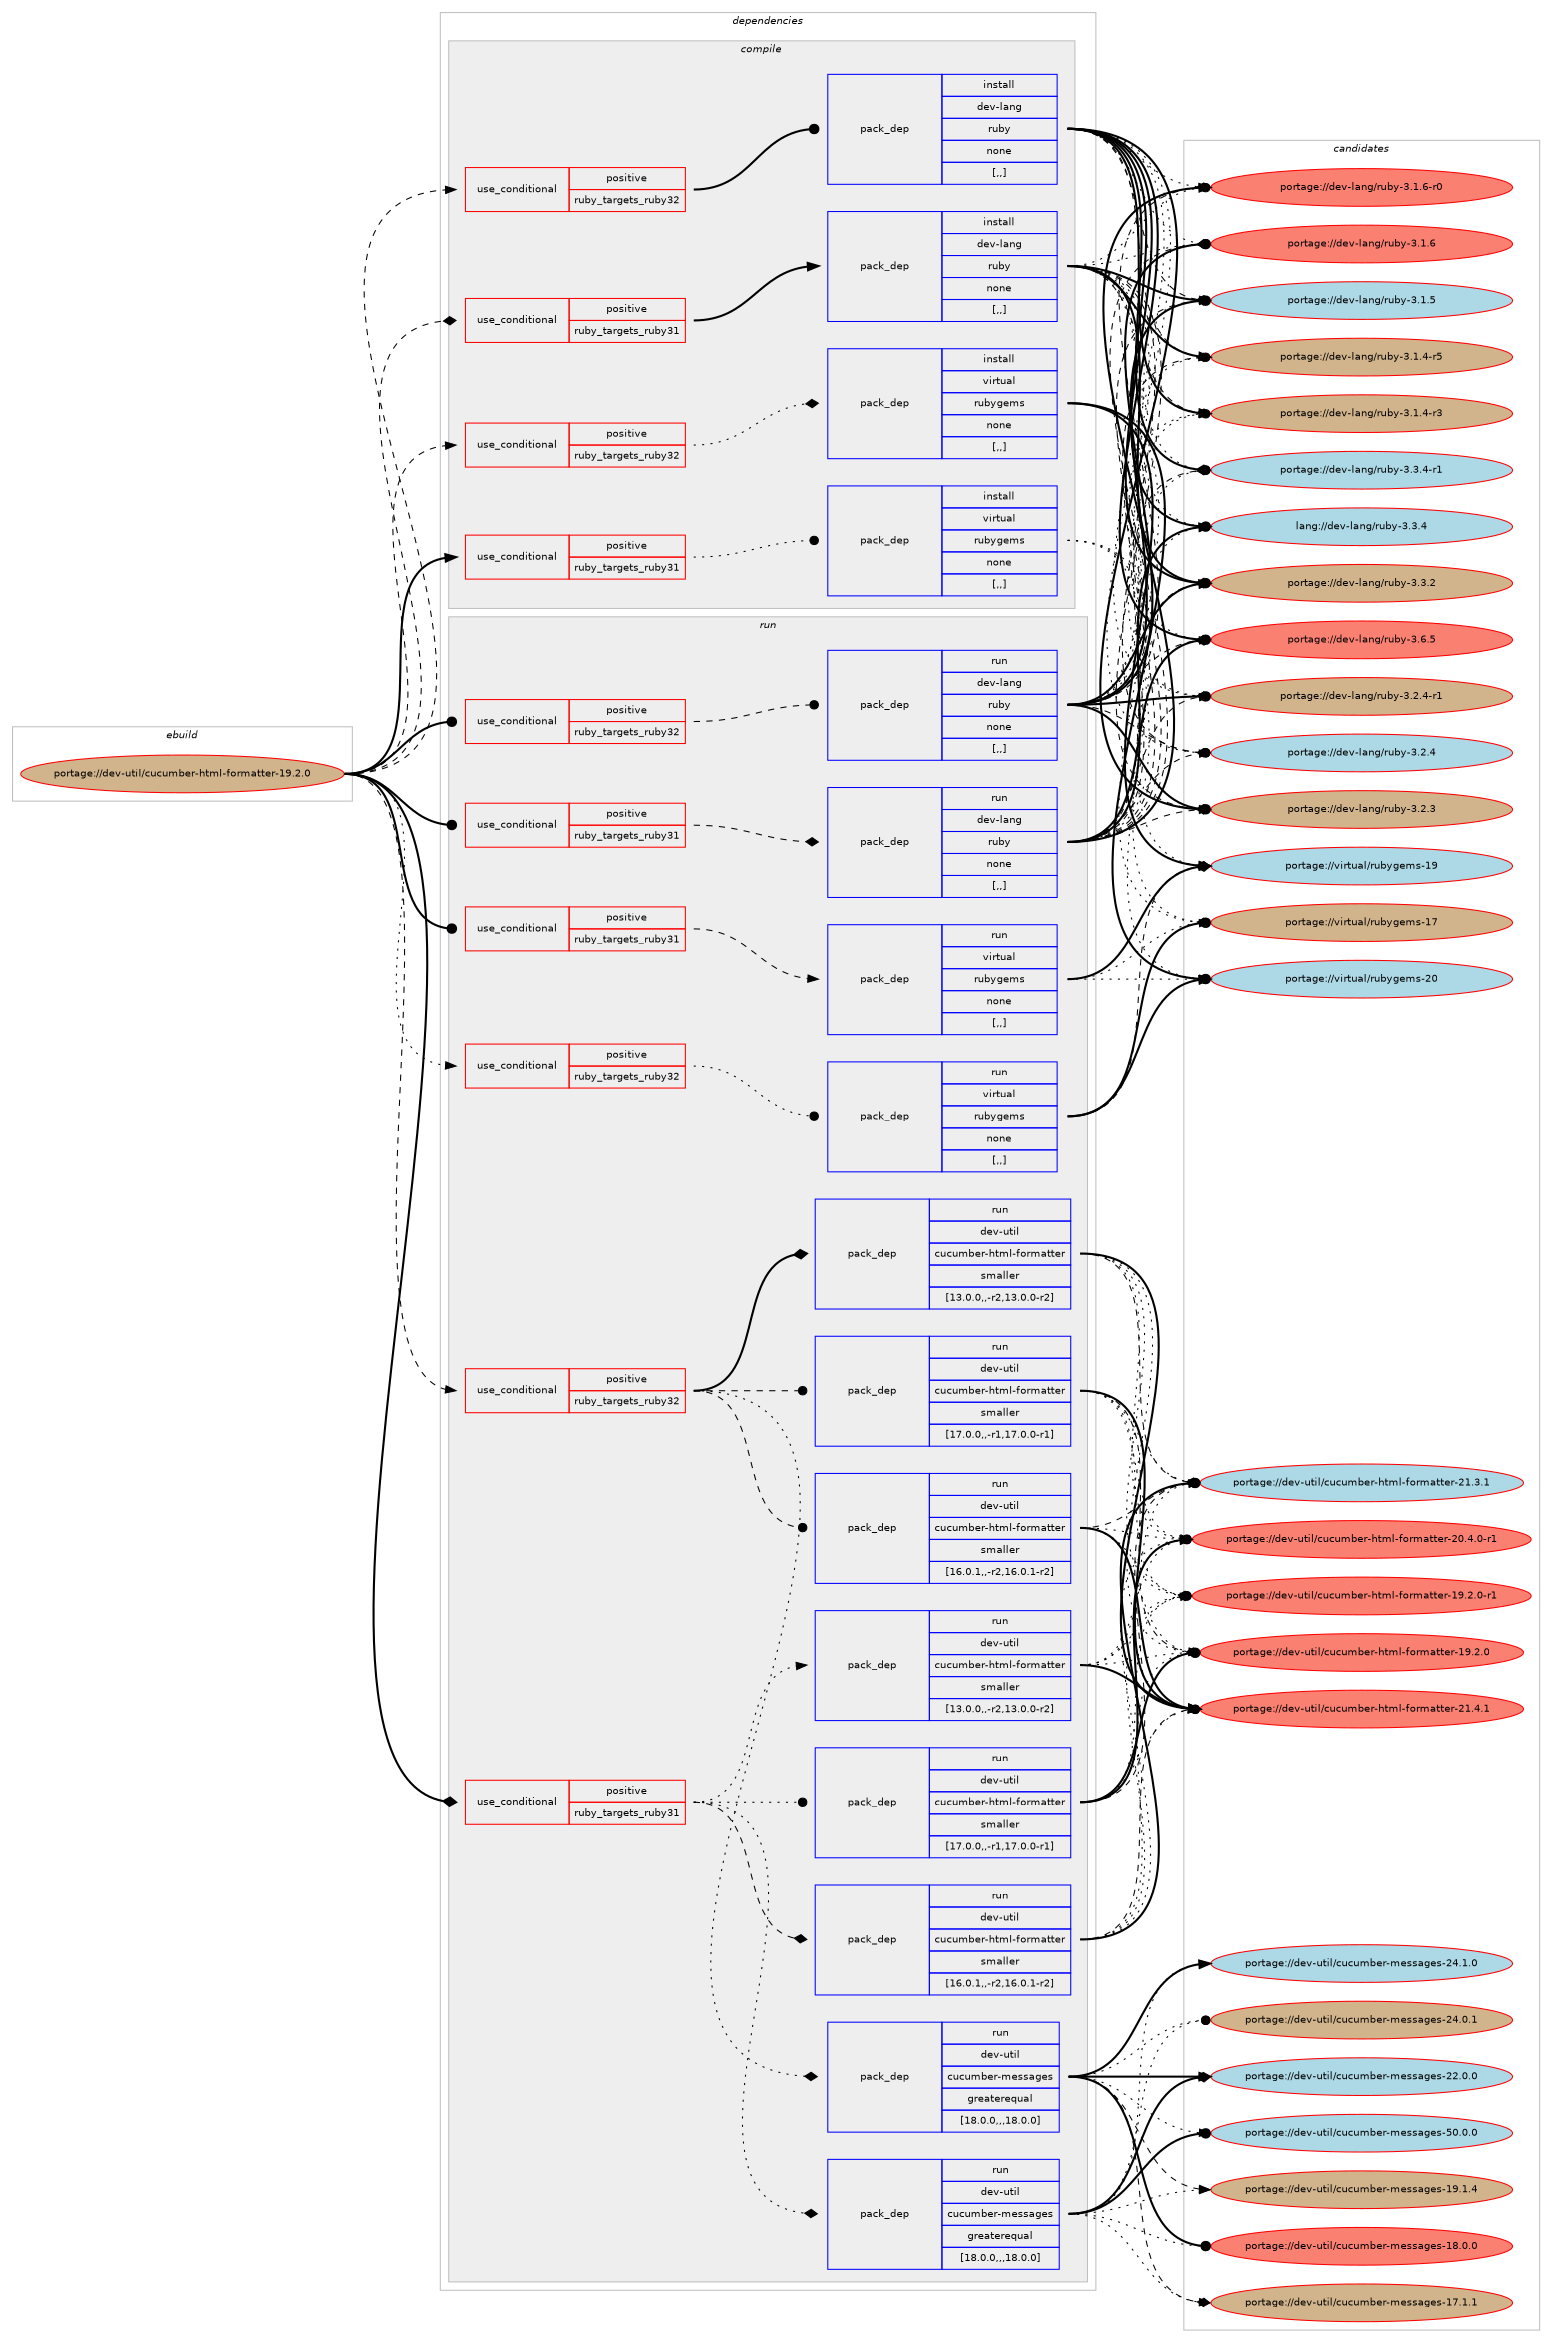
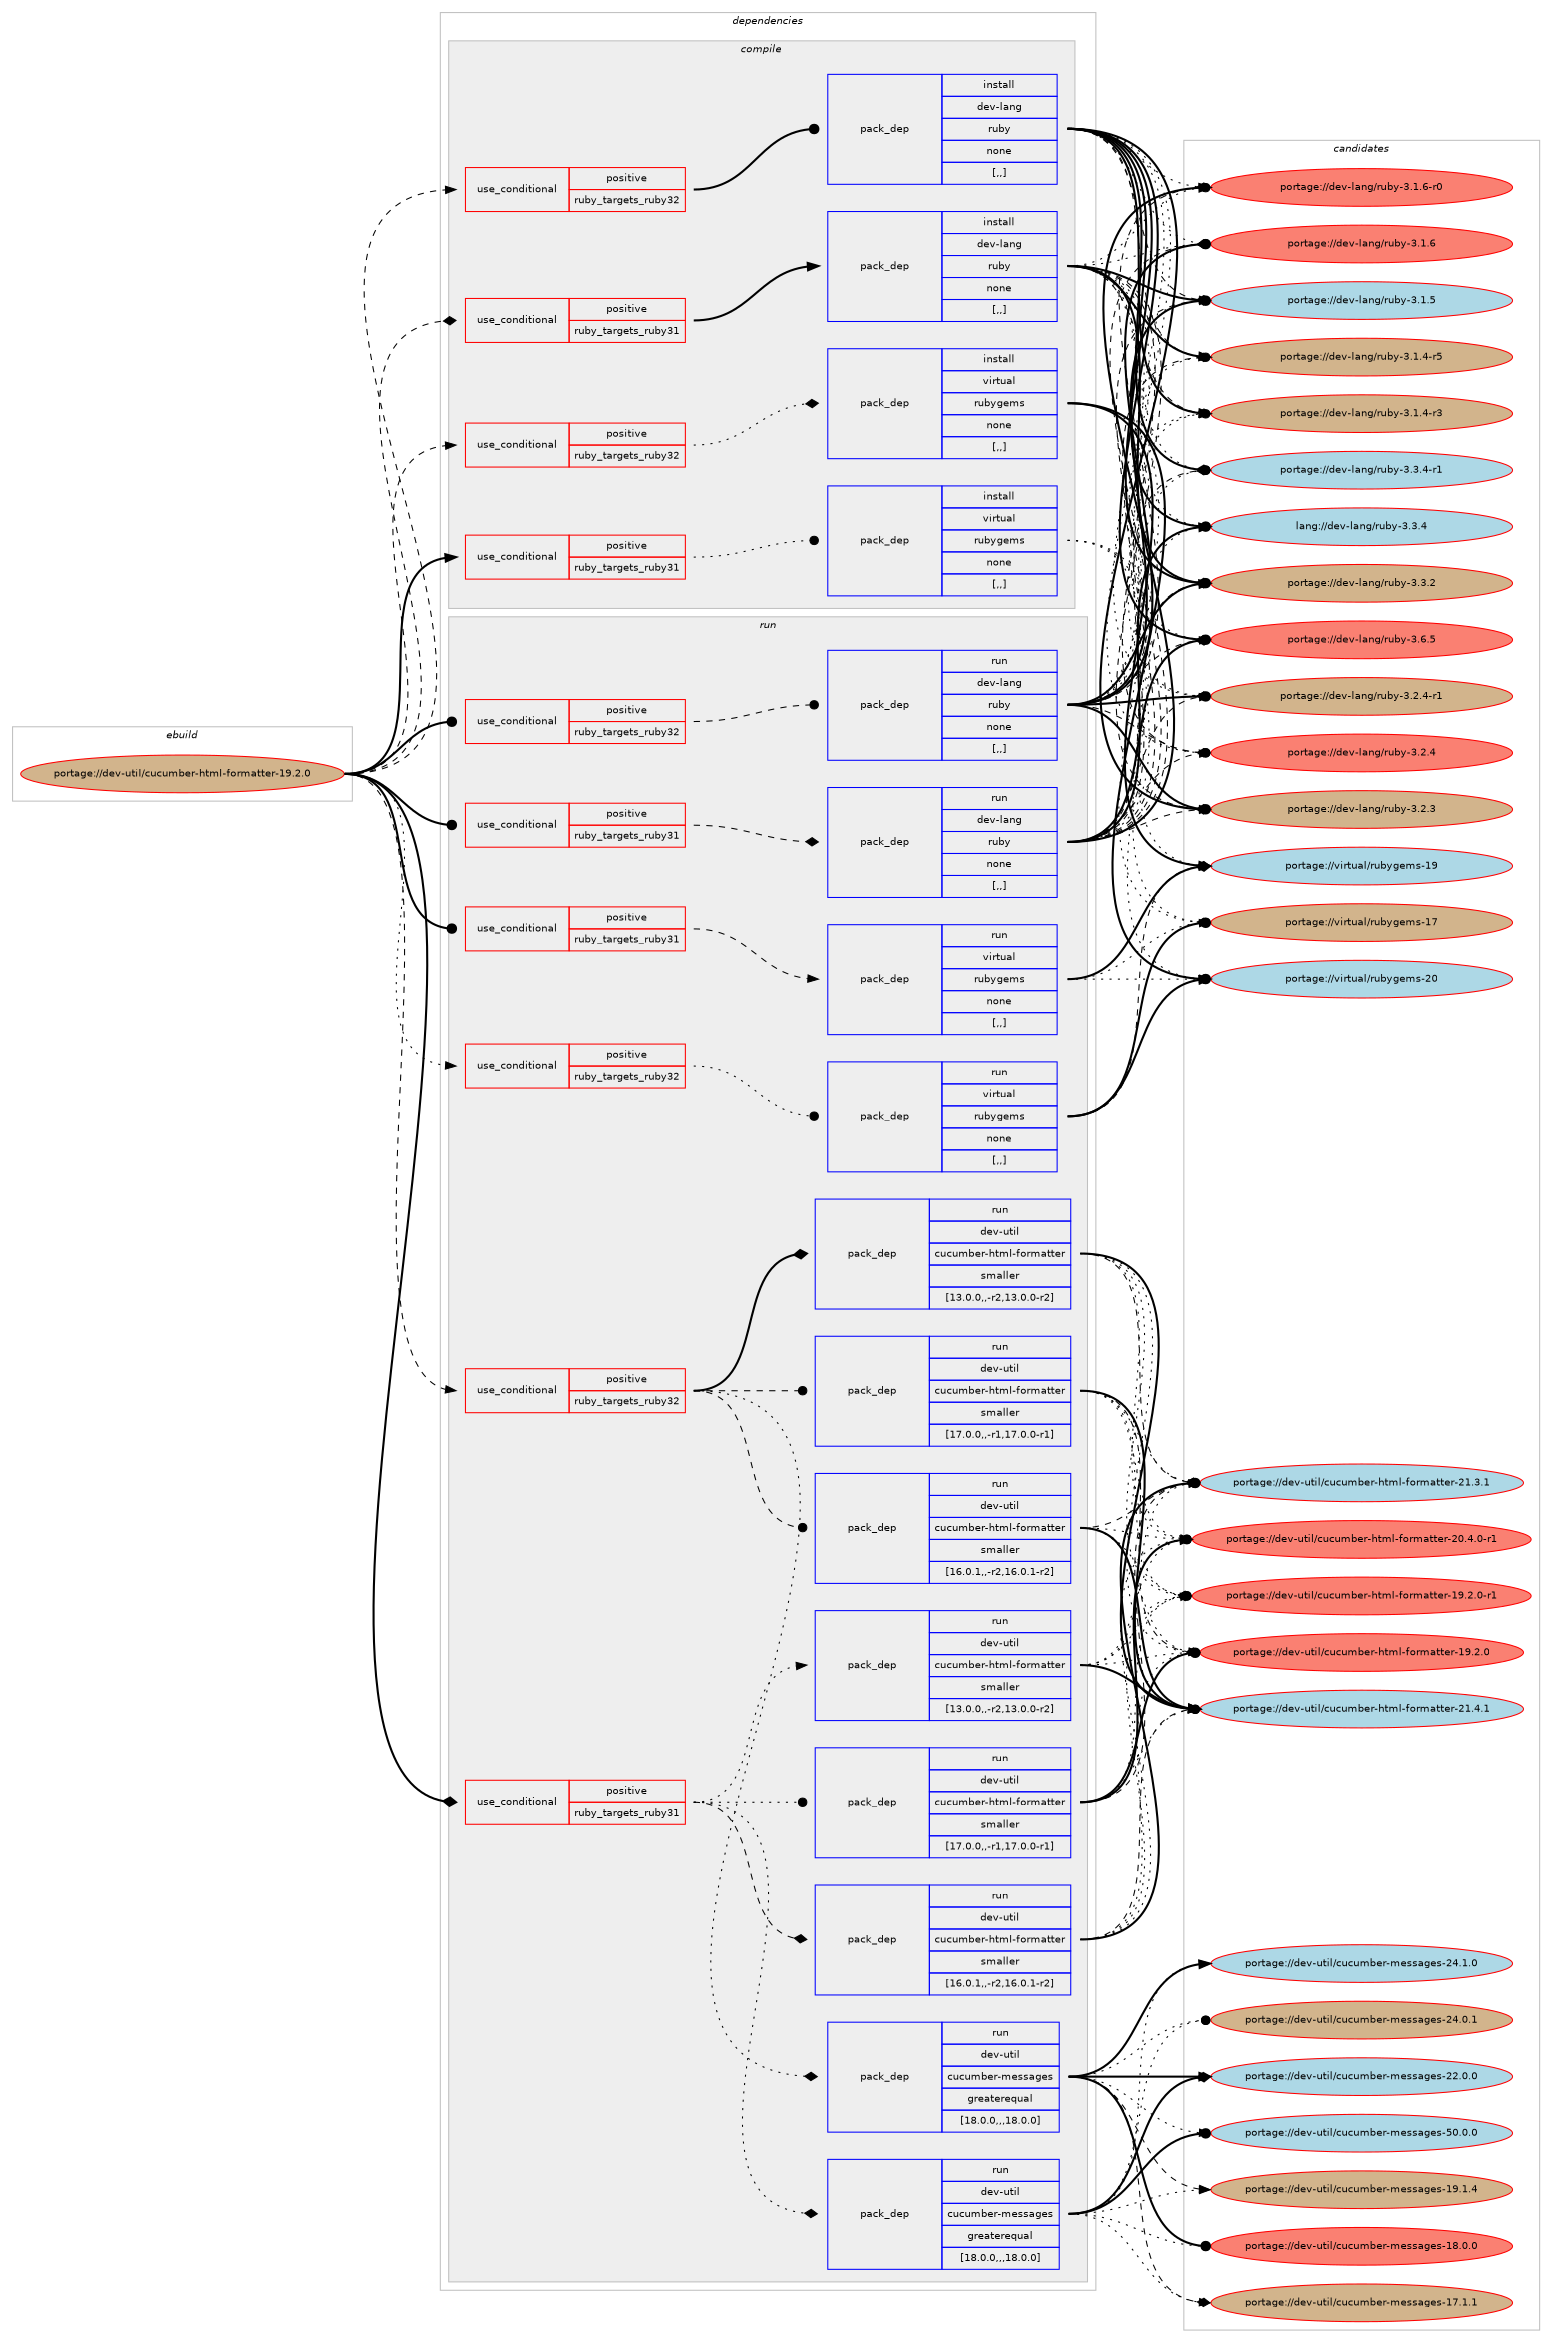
node "portage://dev-lang/ruby-3.2.4": fillcolor lightblue -> salmon
node "portage://dev-util/cucumber-html-formatter-21.4.1": fillcolor salmon -> lightblue
